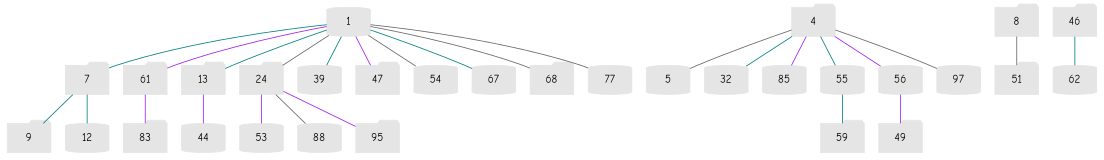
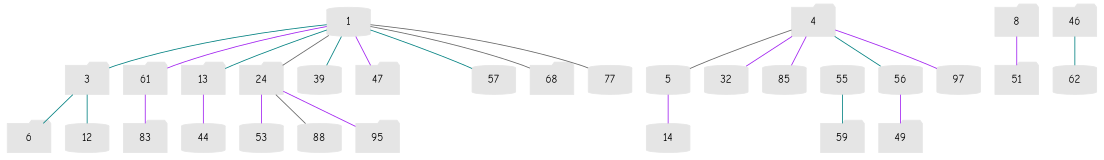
edge "4" -- "97": color gray40 -> purple
edge "4" -- "32": color teal -> purple
edge "4" -- "55": removed
edge "4" -- "56": color purple -> teal
edge "8" -- "51": color gray40 -> purple
node "7": label "7" -> "3"
node "54": removed
node "67": label "67" -> "57"
node "9": label "9" -> "6"
node "14": added
